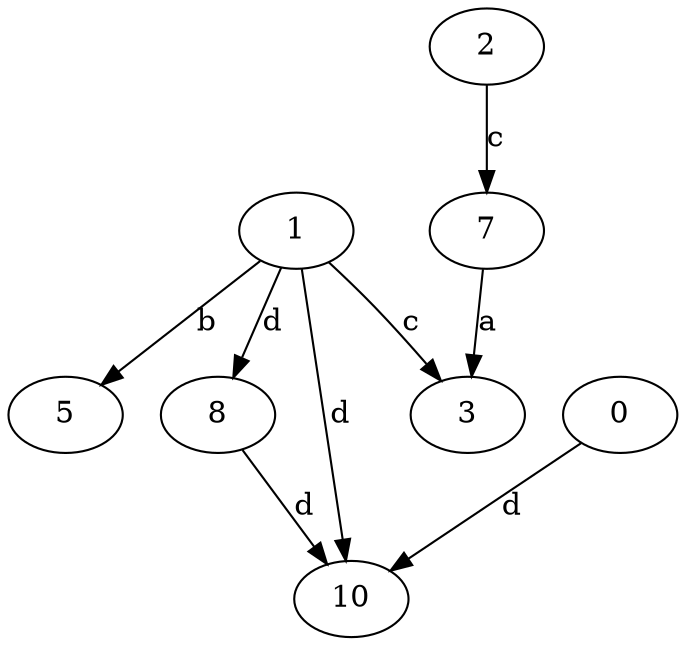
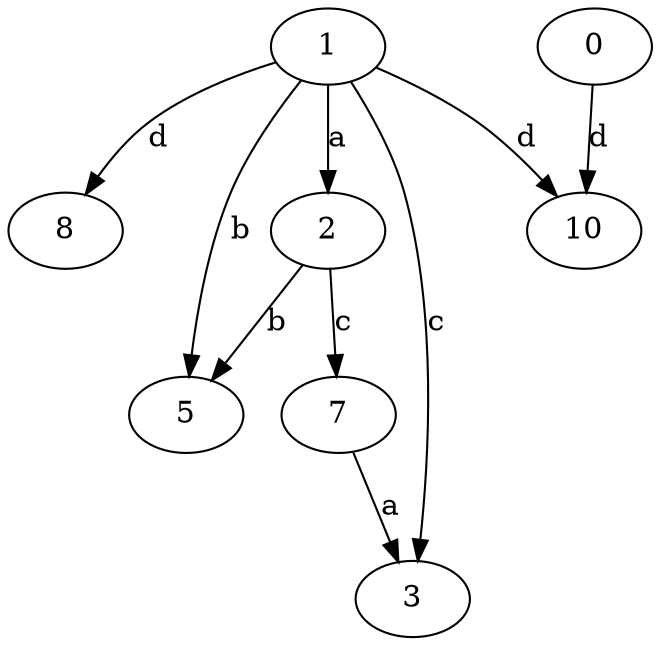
edge "1" -> "2": added, label "a"
edge "2" -> "5": added, label "b"
edge "8" -> "10": removed, label "d"
